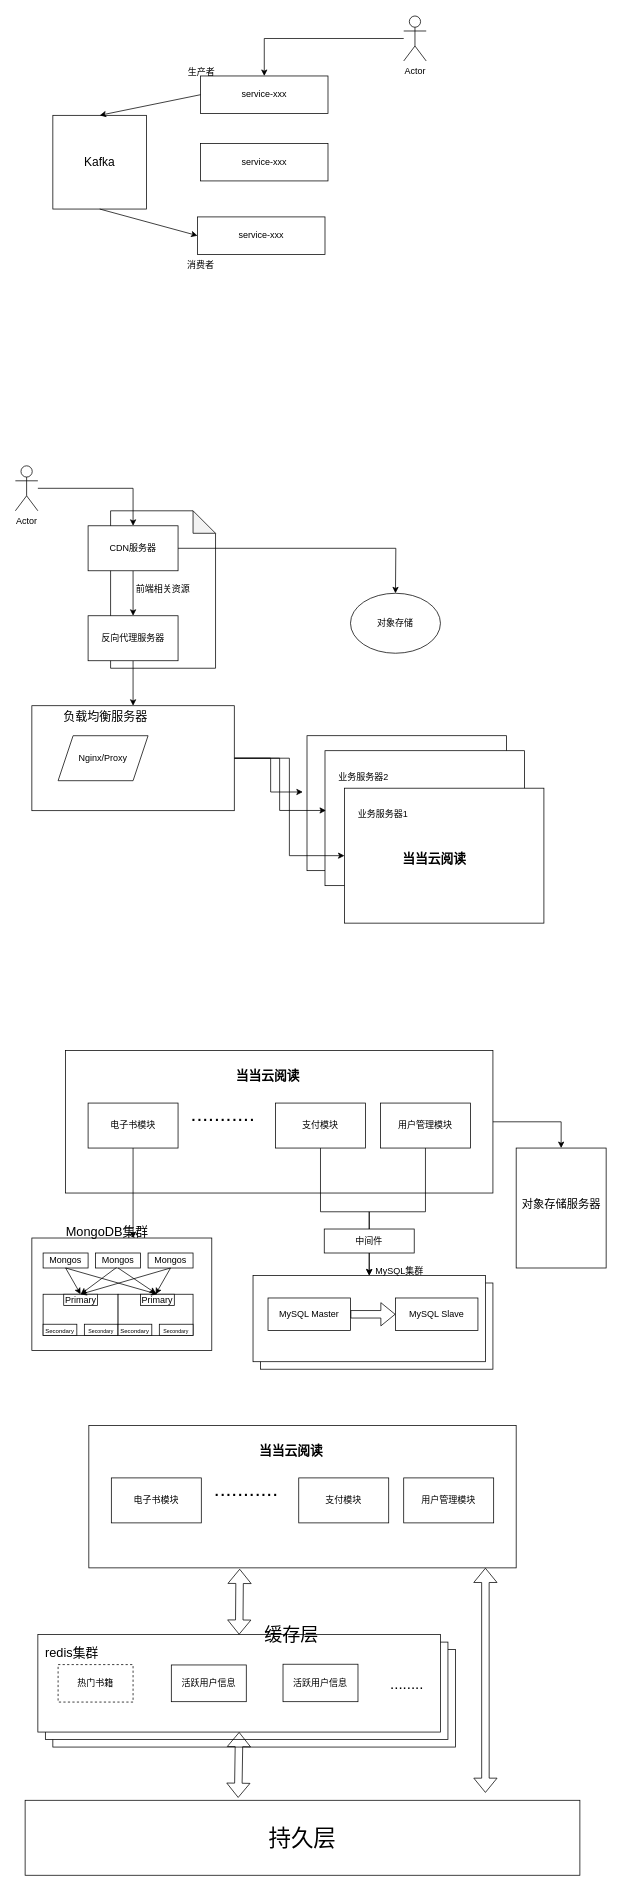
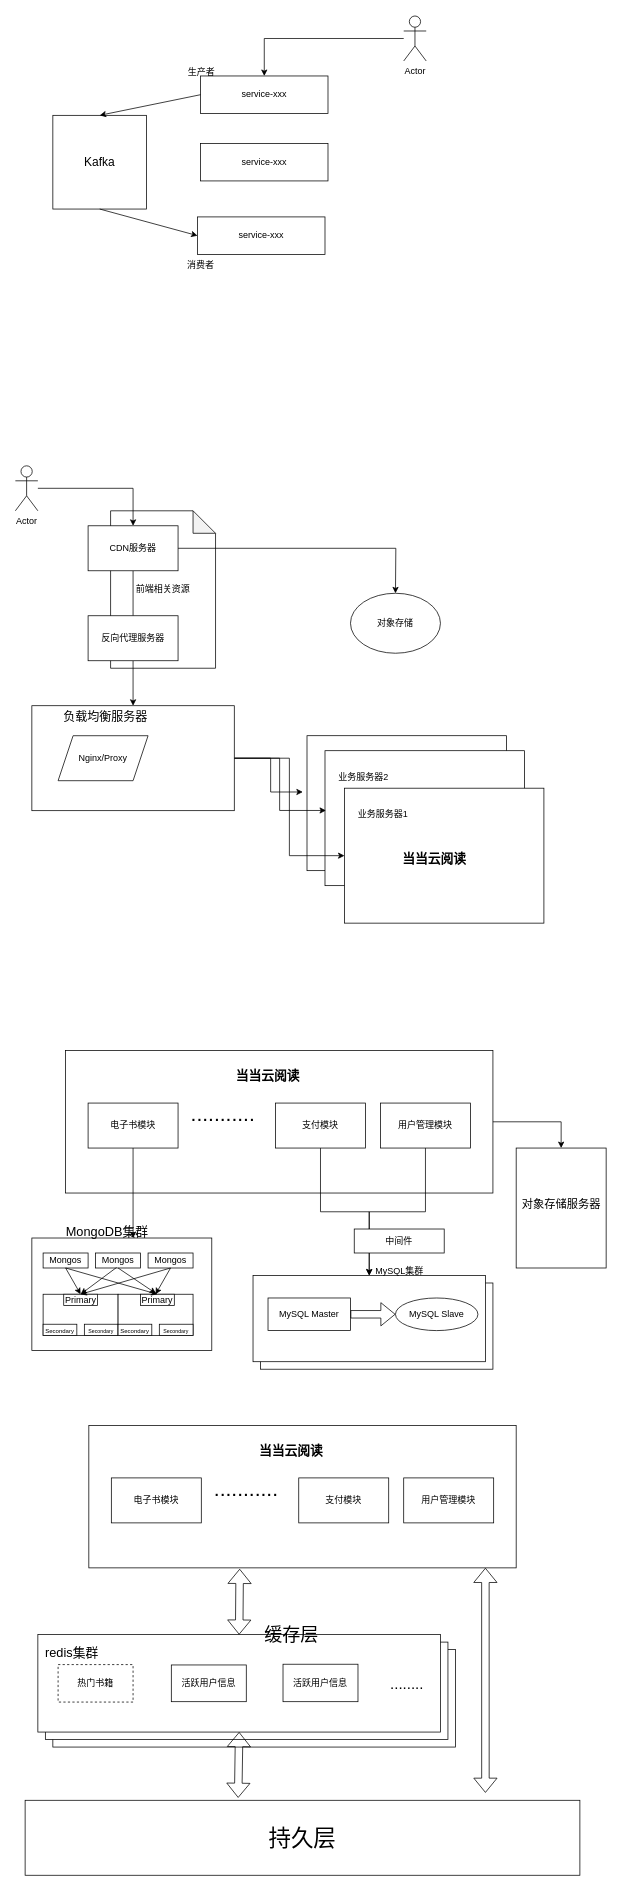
edge "CDN服务器" -> "反向代理服务器": arrowhead classic -> none
node "中间件": moved (369, 1241) -> (399, 1241)
node "MySQL Slave": shape rectangle -> ellipse
